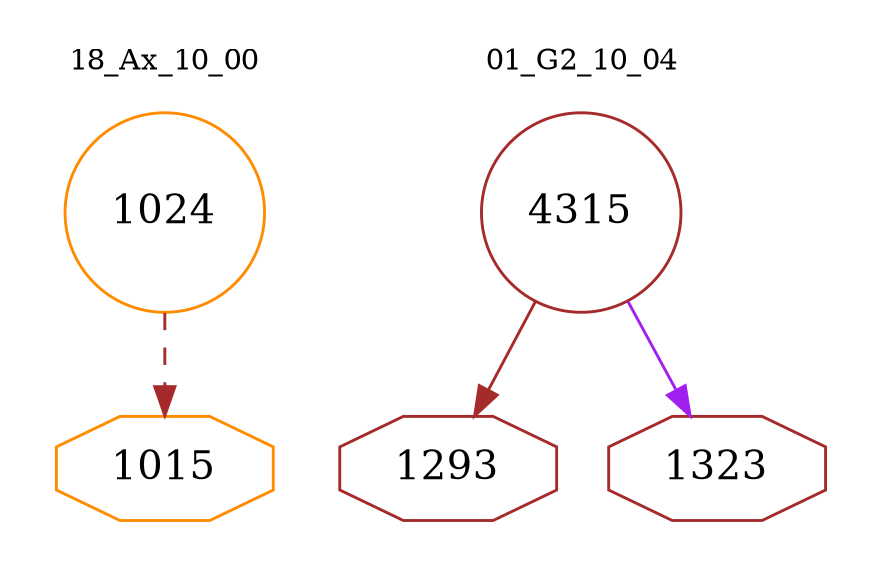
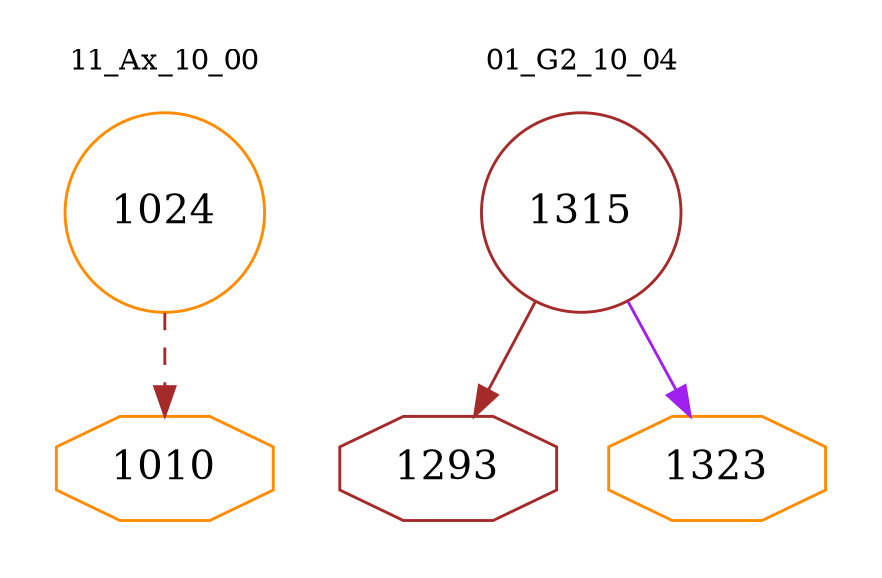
cluster "18_Ax_10_00": label "18_Ax_10_00" -> "11_Ax_10_00"
node "4315": label "4315" -> "1315"
node "1015": label "1015" -> "1010"
node "1323": color brown -> darkorange
